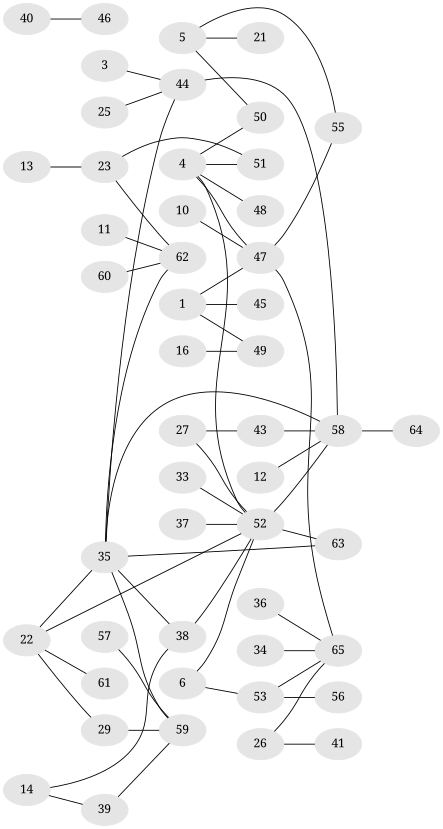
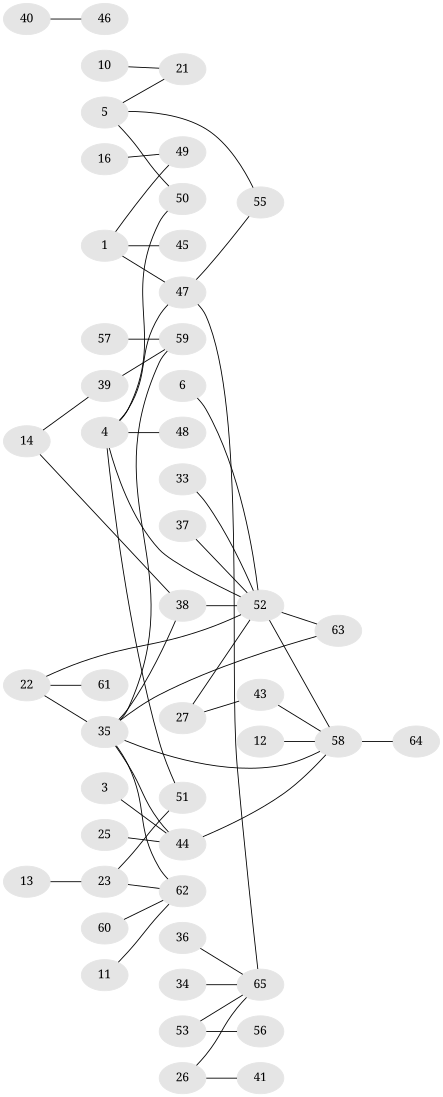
edge "10" -- "47": now "10" -- "21"
edge "6" -- "53": removed
node "29": removed
